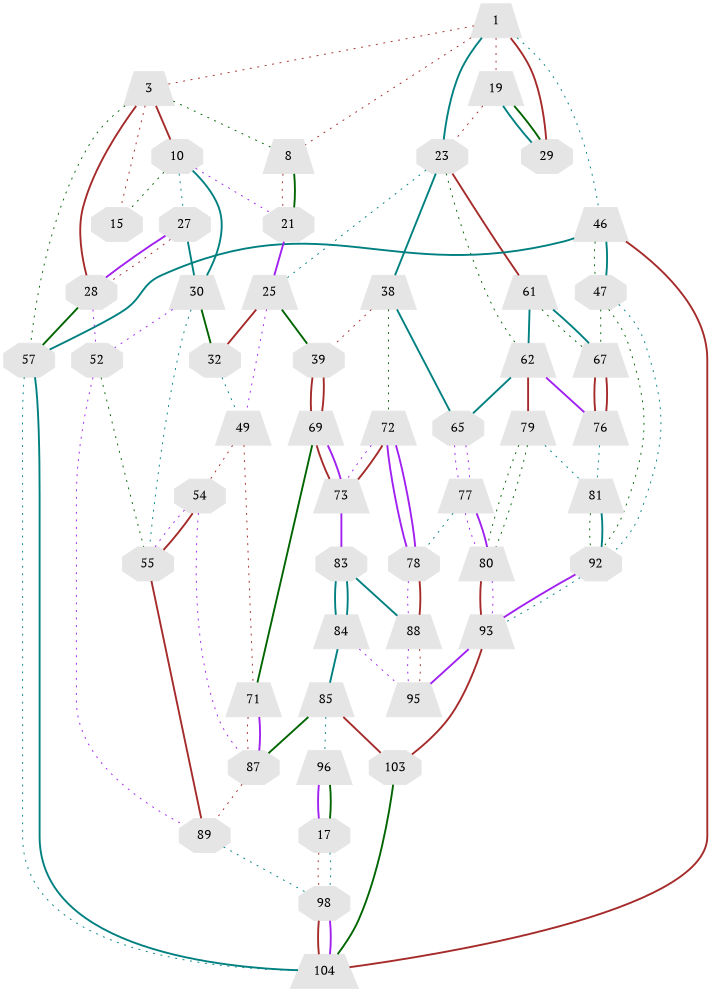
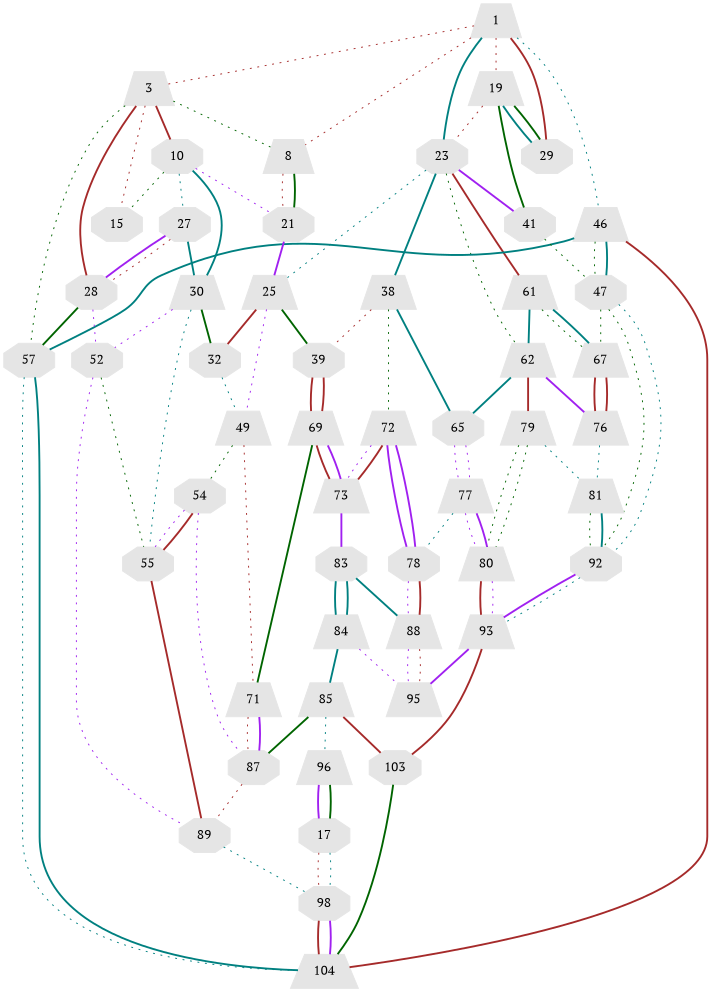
node "41": added
edge "49" -- "54": color brown -> darkgreen
